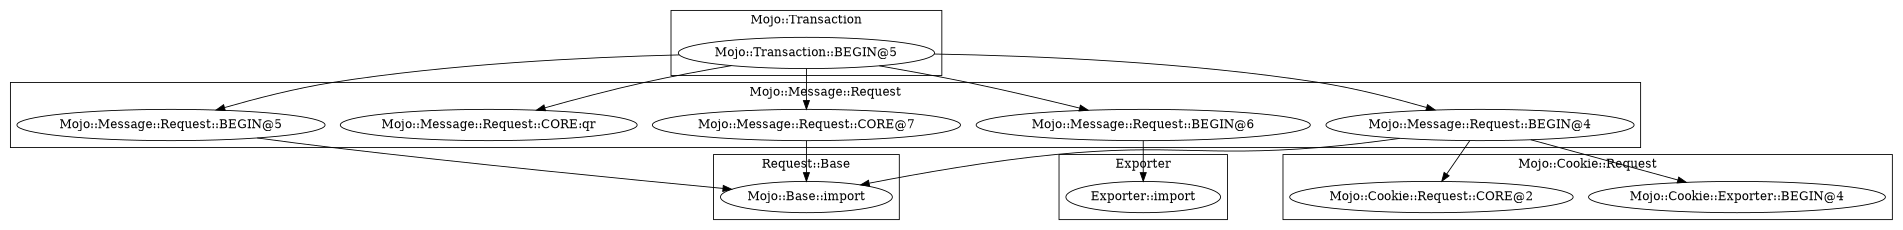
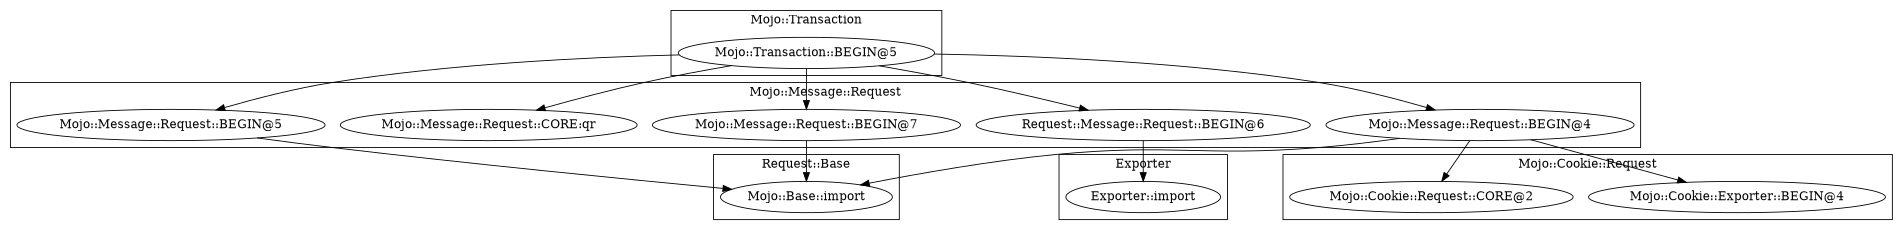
node "Mojo::Message::Request::CORE@7": label "Mojo::Message::Request::CORE@7" -> "Mojo::Message::Request::BEGIN@7"
node "Mojo::Message::Request::BEGIN@6": label "Mojo::Message::Request::BEGIN@6" -> "Request::Message::Request::BEGIN@6"
